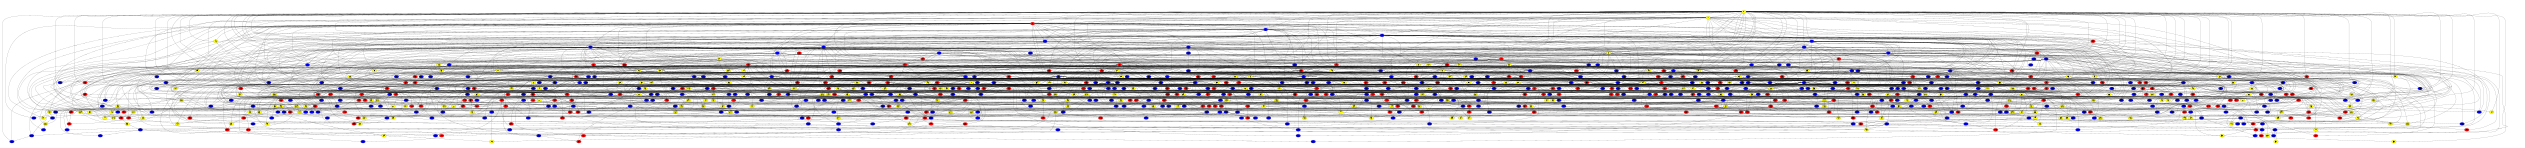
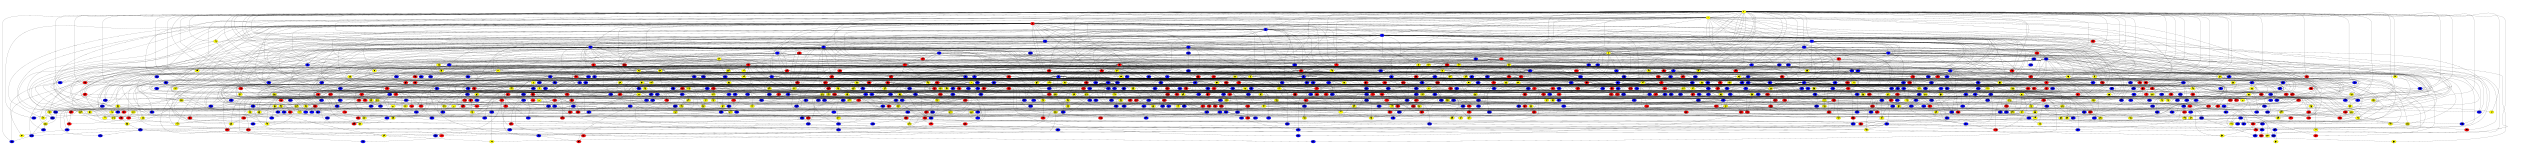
node "478": removed
node "817": added
